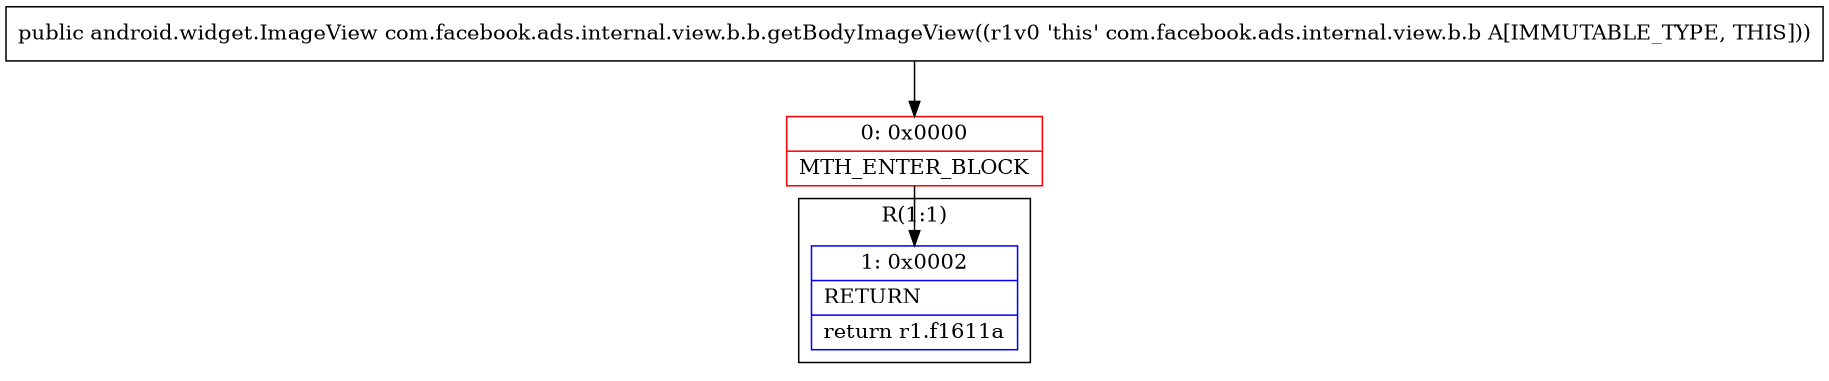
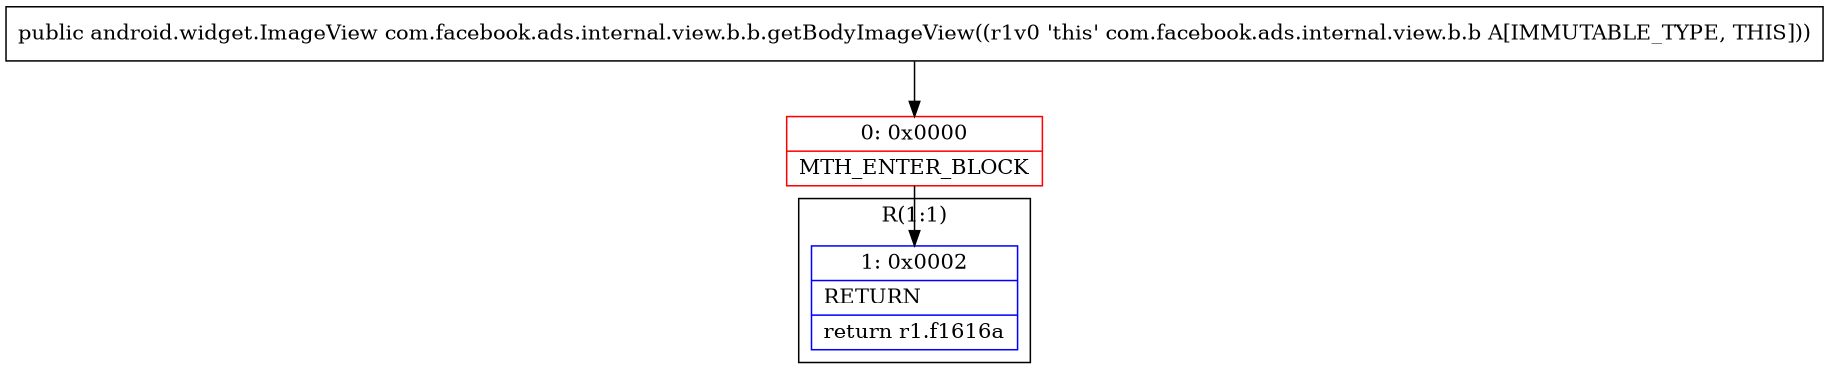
node "1: 0x0002": text "return r1.f1611a" -> "return r1.f1616a"
